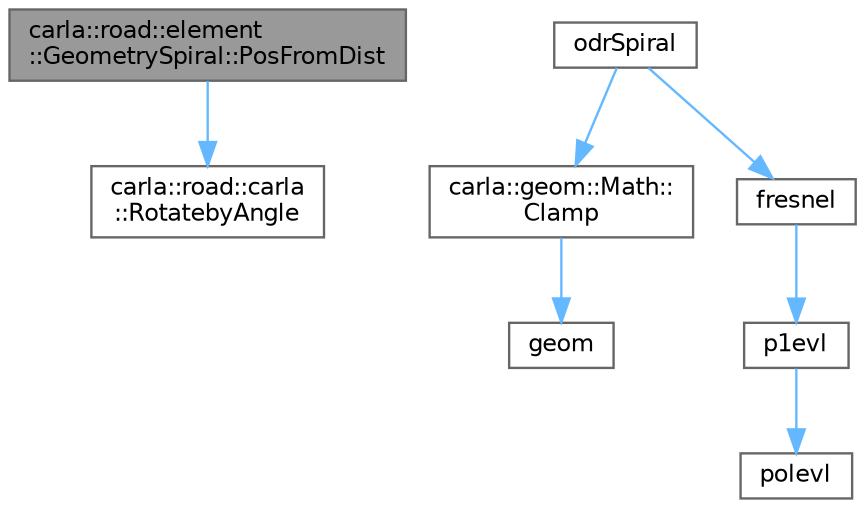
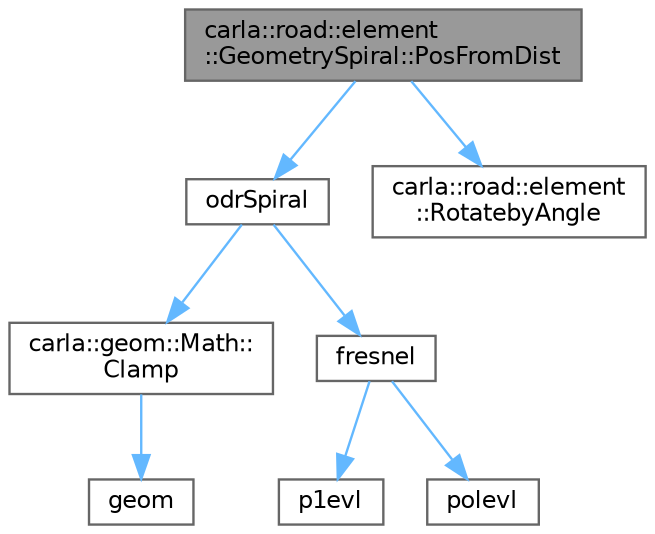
edge "carla::road::element ::GeometrySpiral::PosFromDist" -> "odrSpiral": added
node "carla::road::carla ::RotatebyAngle": label "carla::road::carla ::RotatebyAngle" -> "carla::road::element ::RotatebyAngle"
edge "p1evl" -> "polevl": now "fresnel" -> "polevl"
